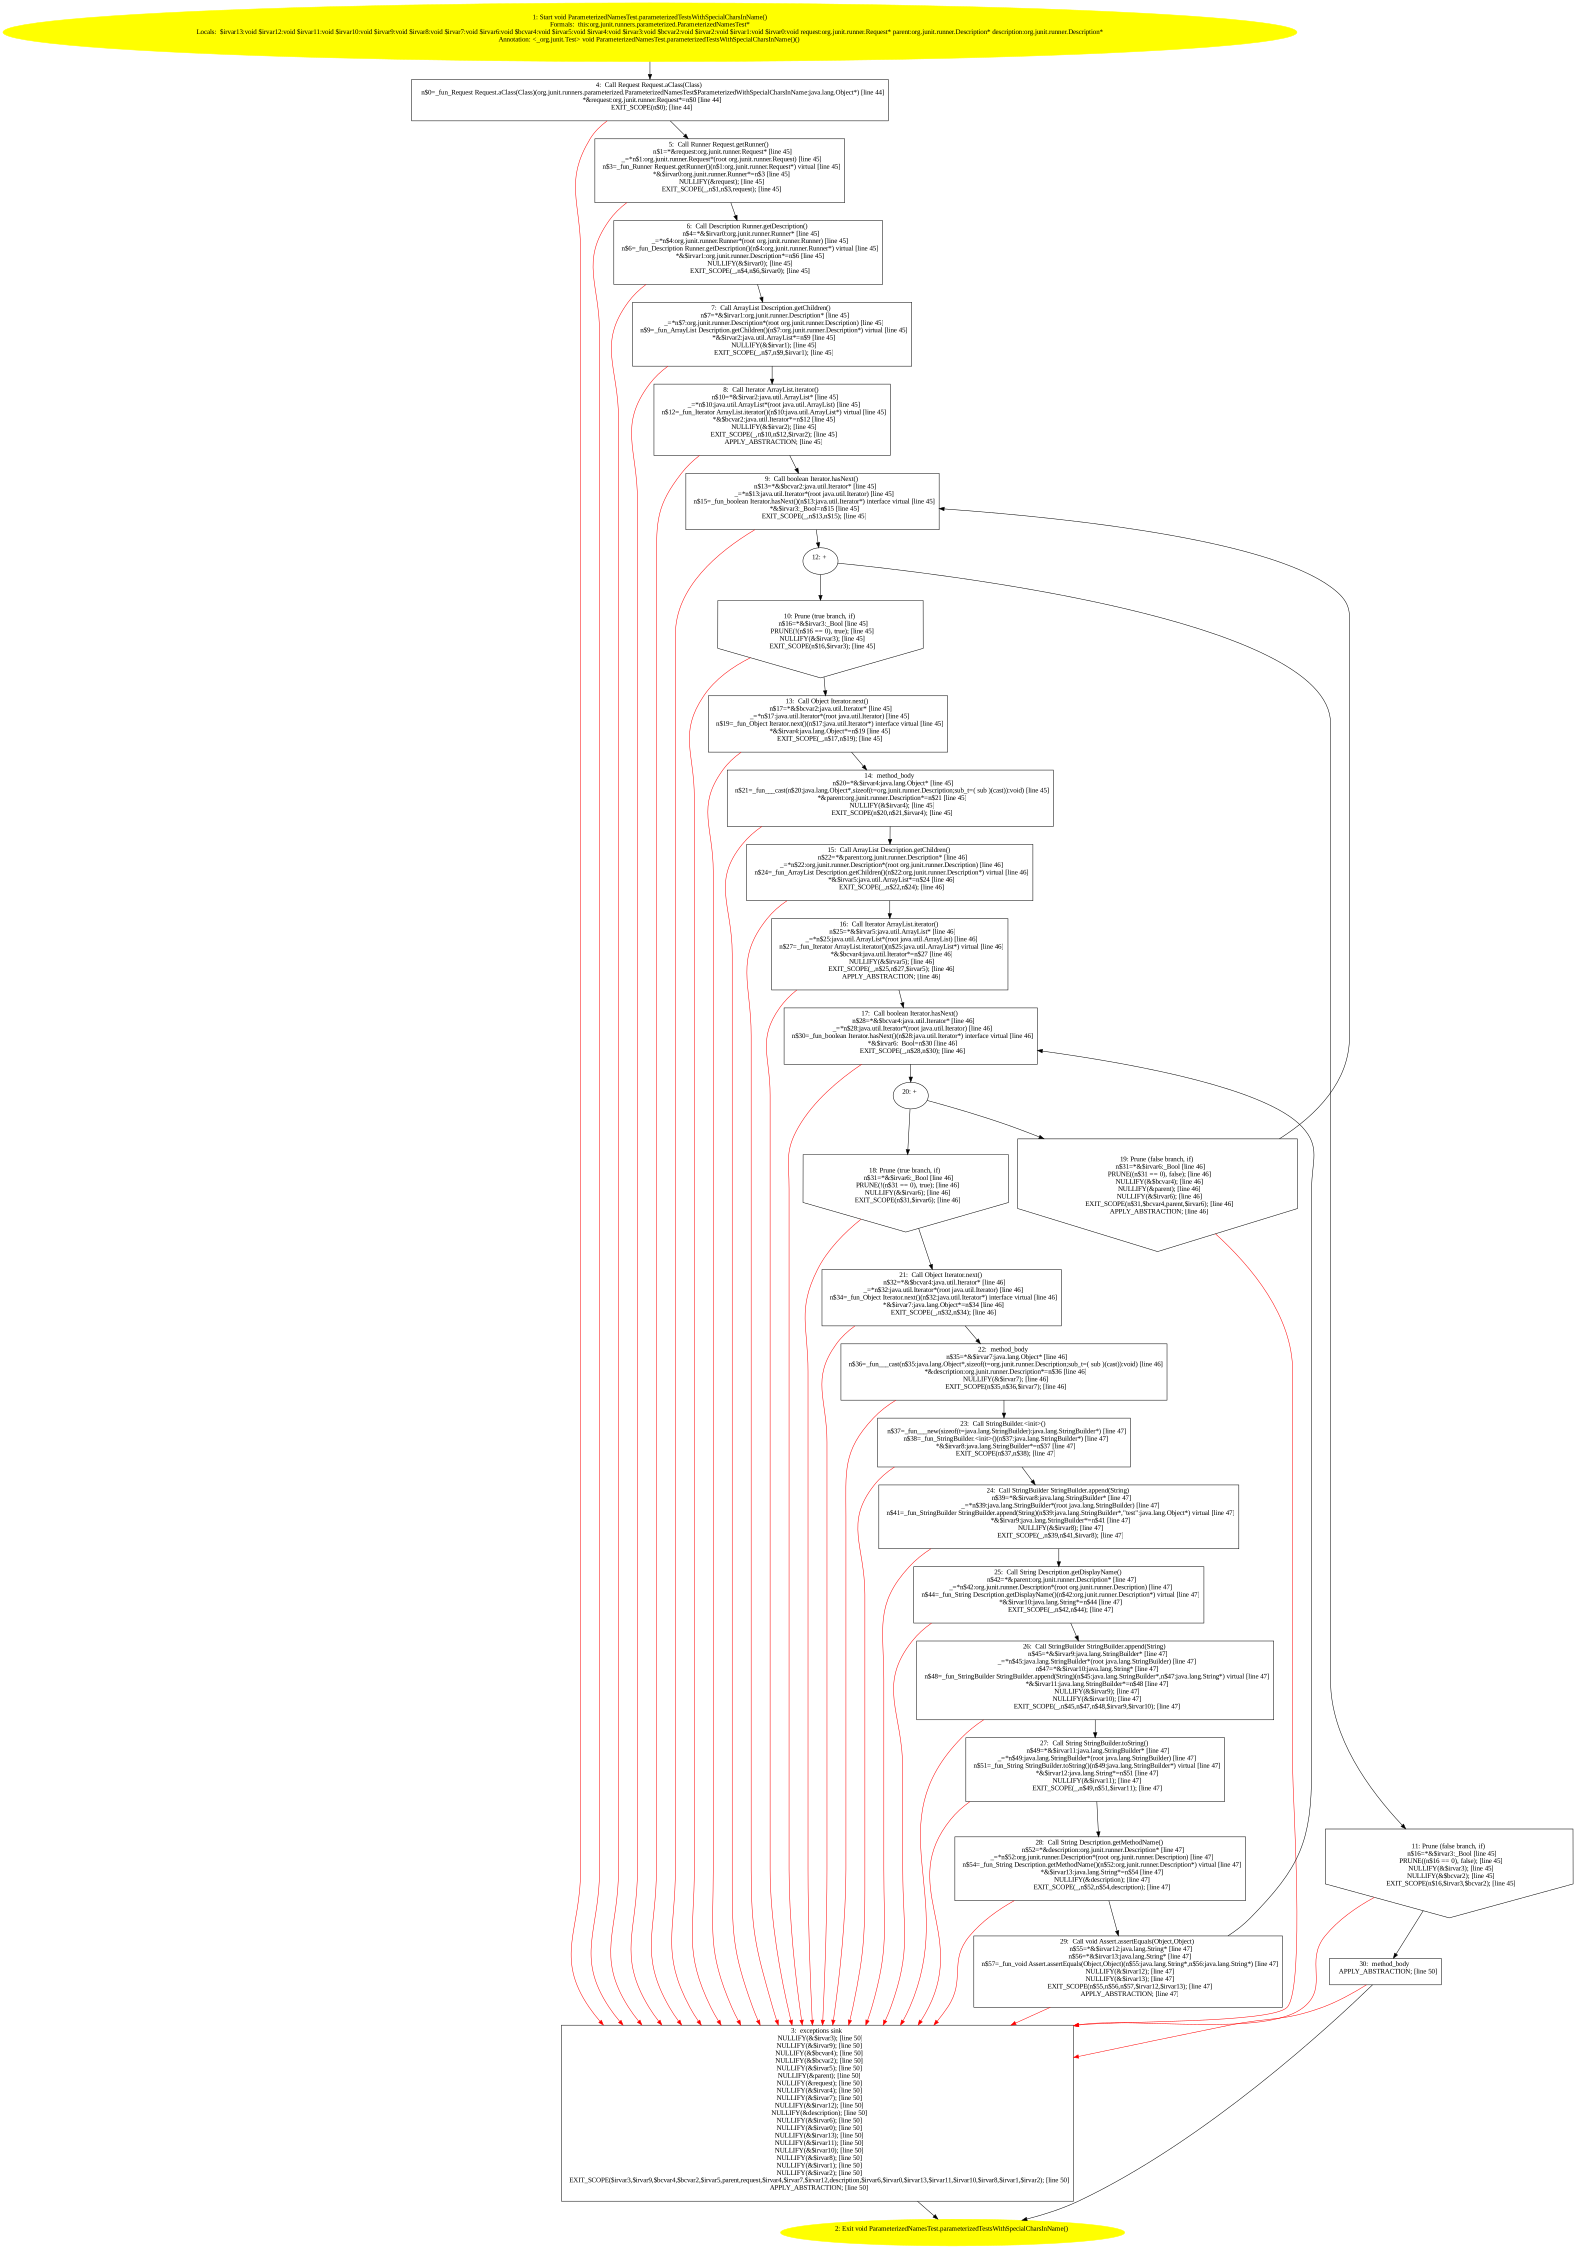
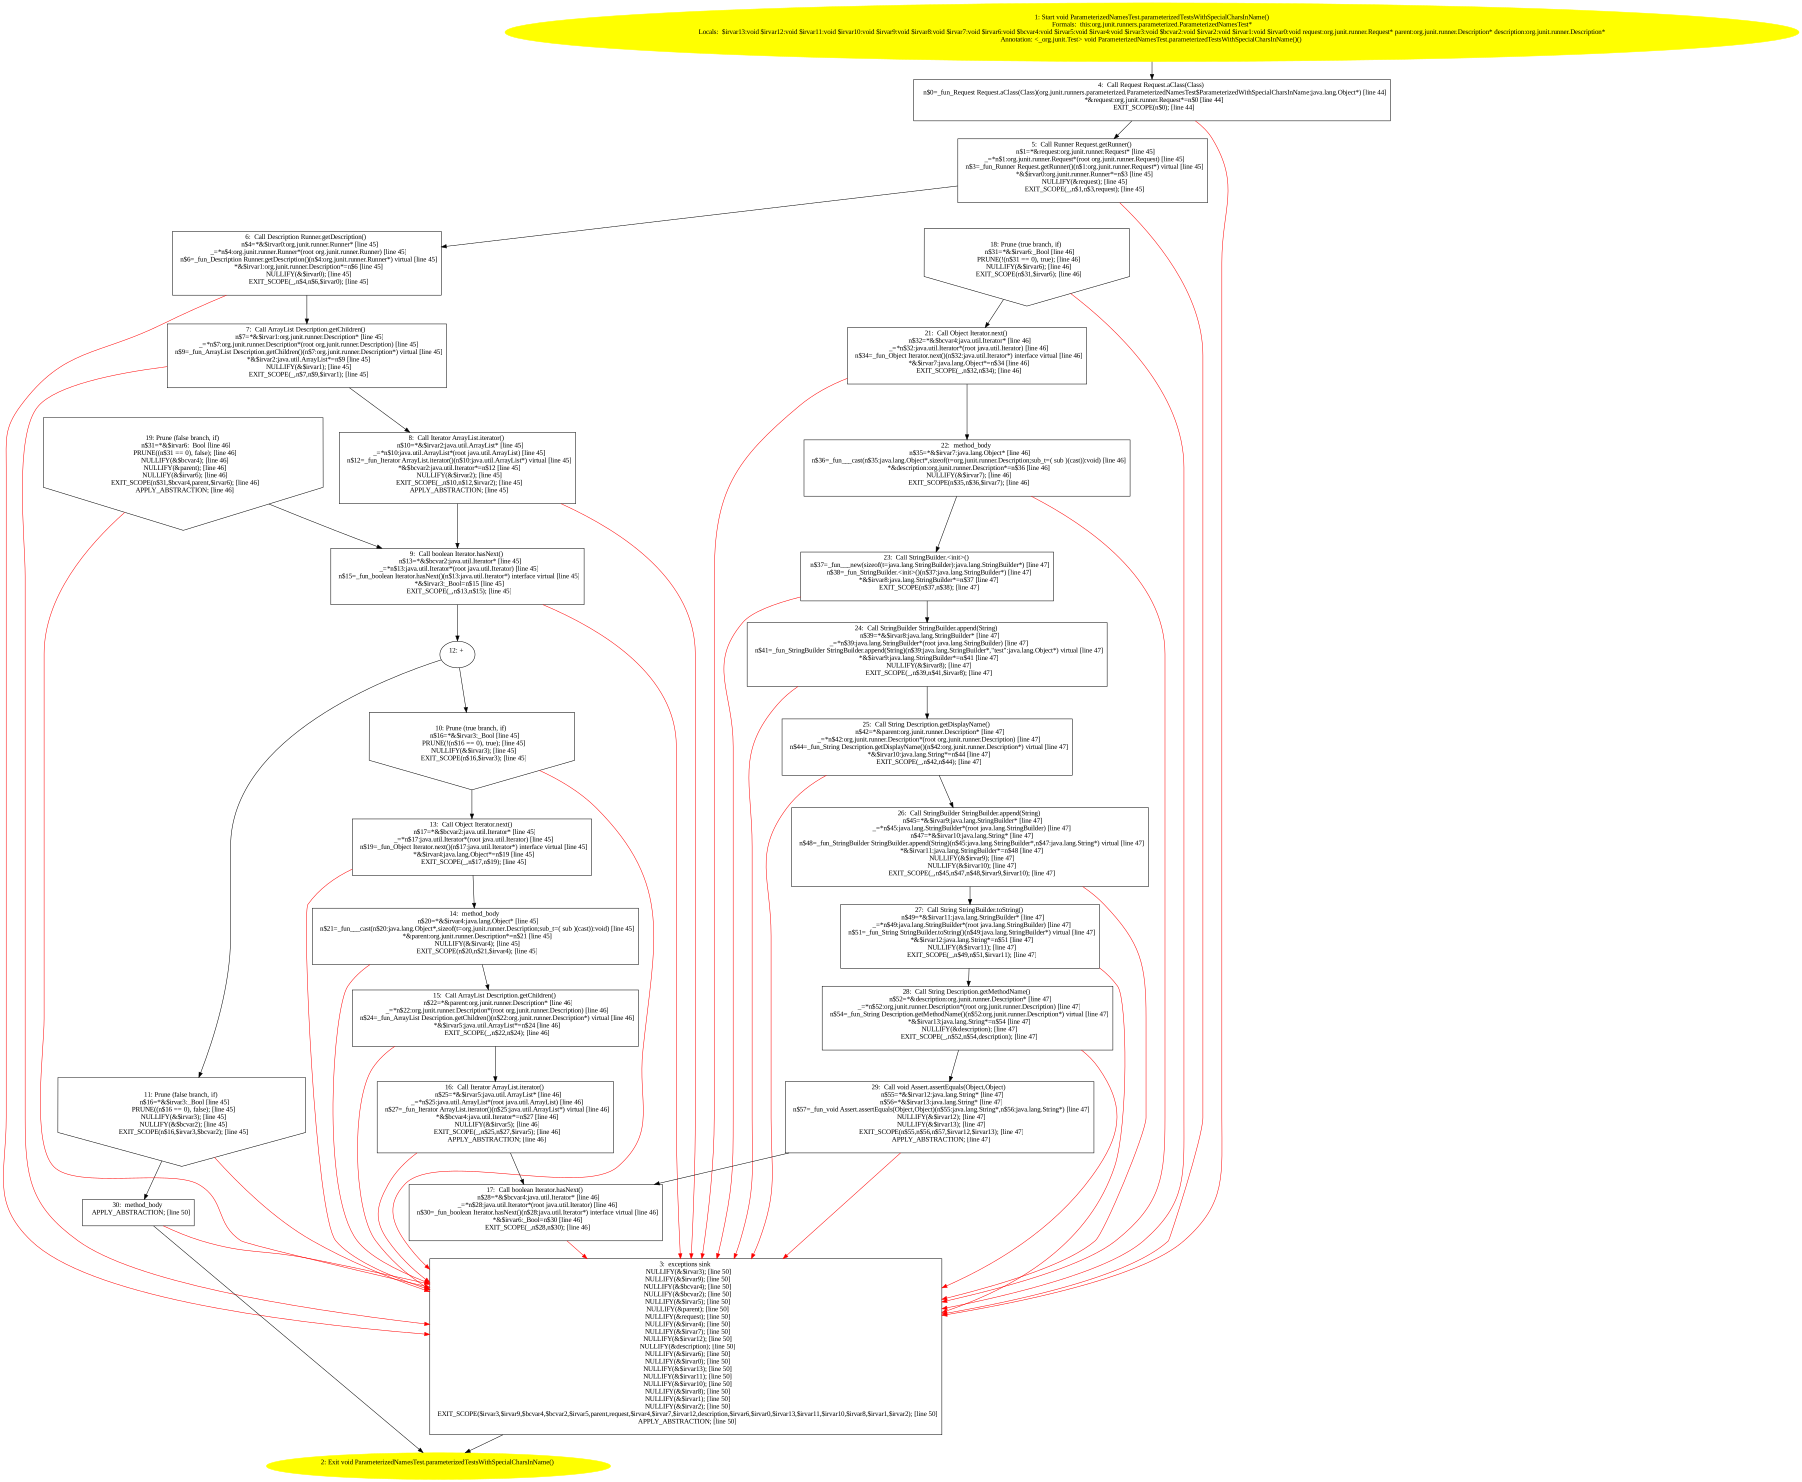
node "20: +": removed
